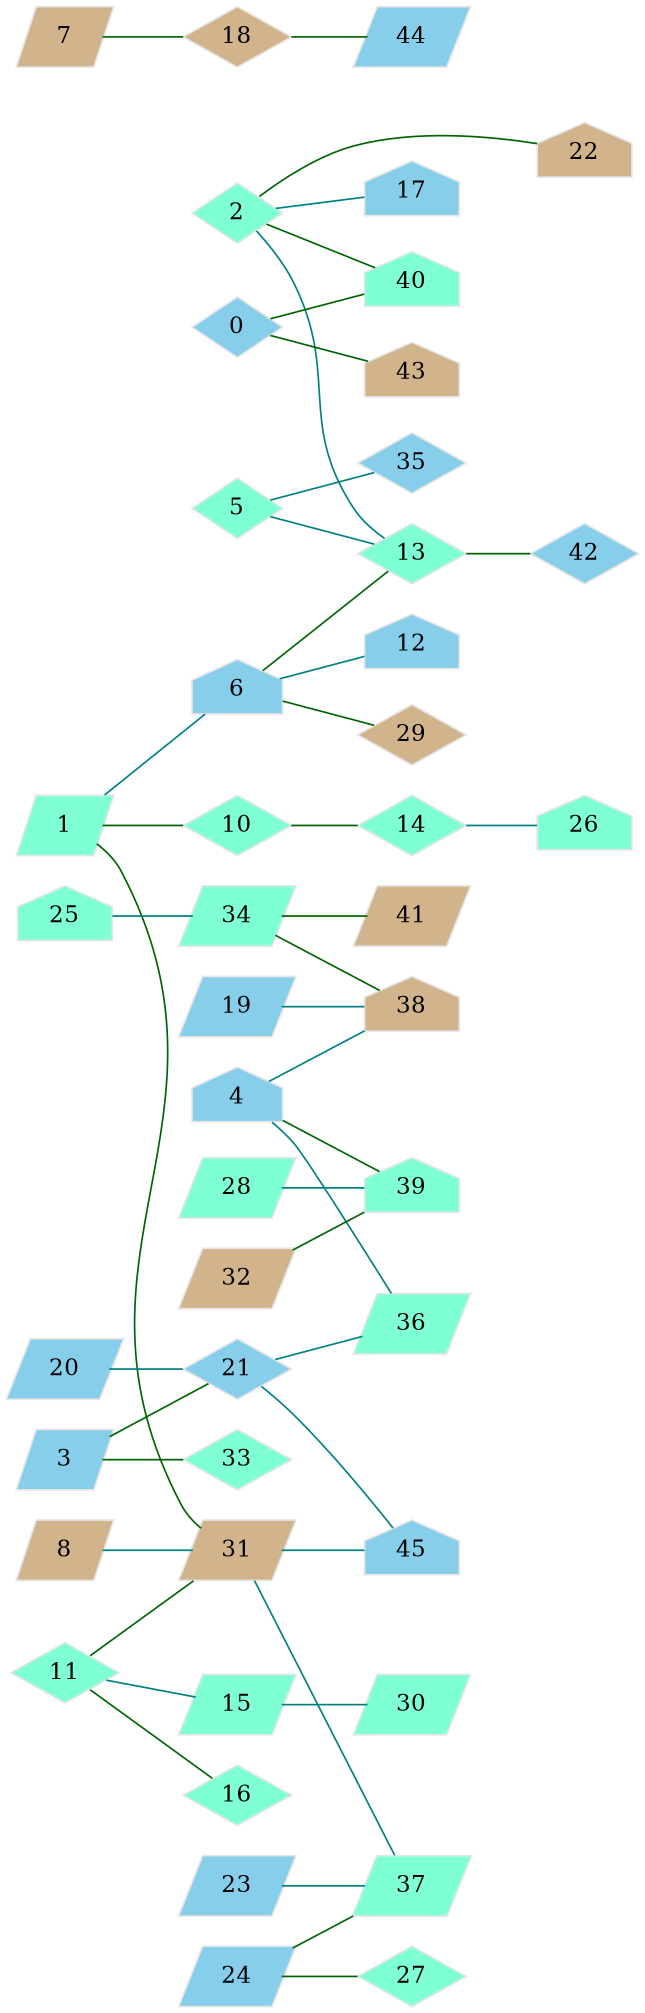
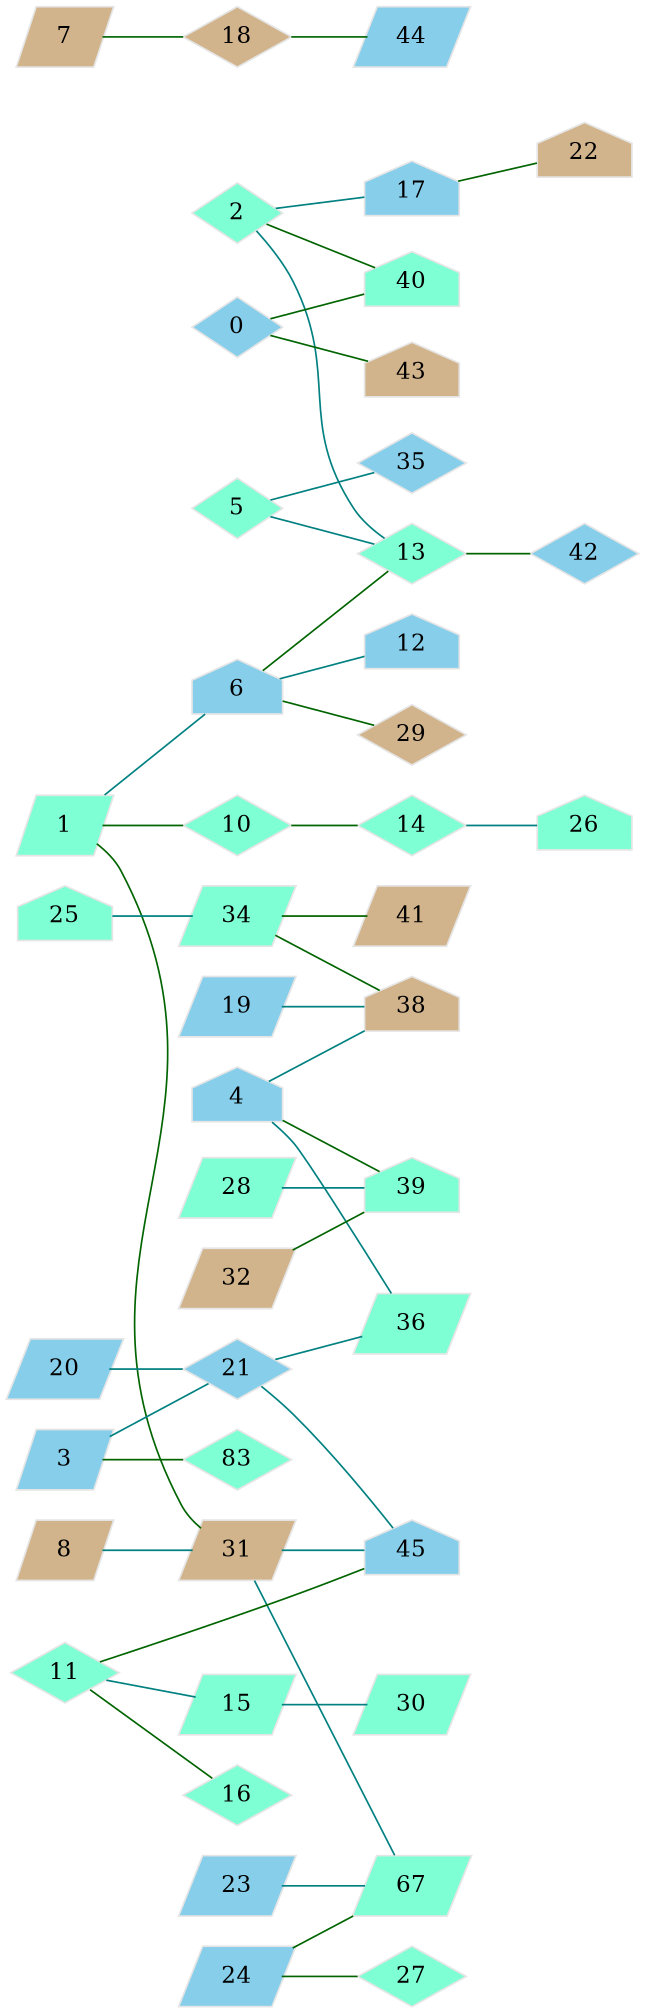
edge "22" -- "2": now "22" -- "17"
edge "21" -- "3": color darkgreen -> teal
node "33": label "33" -> "83"
edge "31" -- "11": now "45" -- "11"
node "37": label "37" -> "67"
